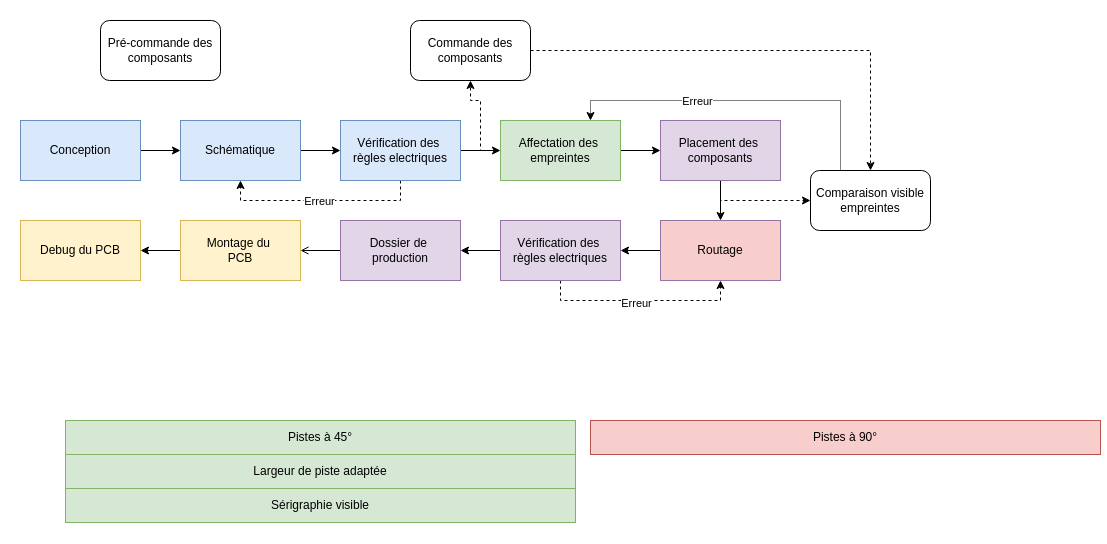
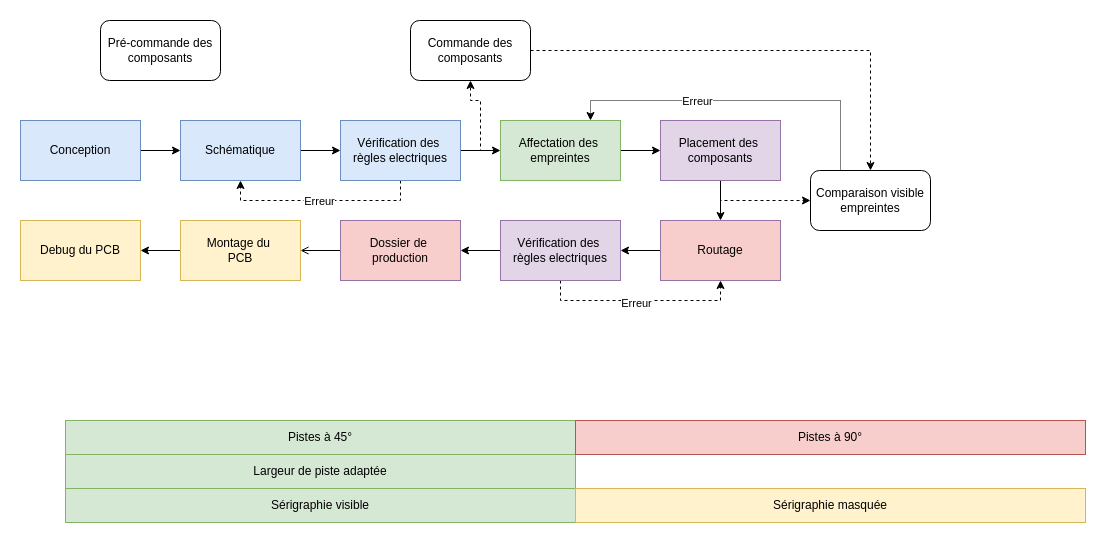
node "Dossier de production": fillcolor #e1d5e7 -> #f8cecc
node "Pistes à 90°": moved (846, 438) -> (831, 438)
node "Sérigraphie masquée": added
